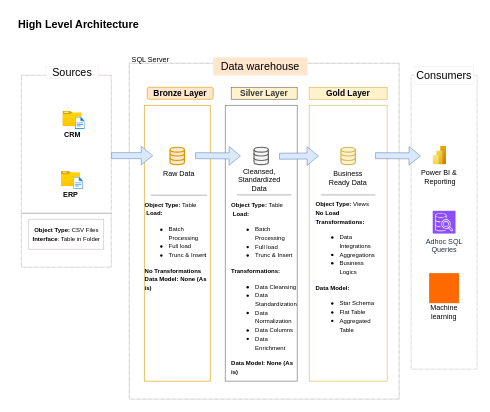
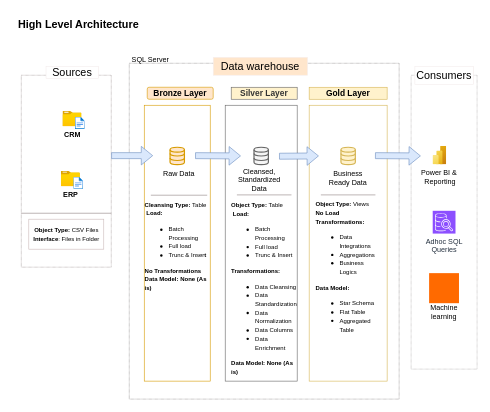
node "Object Type: CSV Files Interface: Table in Folder": label "Object Type: CSV Files Interface: Table in Folder" -> "Object Type: CSV Files Interface: Files in Folder"
node "Object Type: Table Load: Batch Processing Full load Trunc & Insert No Transformations Data Model: None (As is)": label "Object Type: Table Load: Batch Processing Full load Trunc & Insert No Transformations Data Model: None (As is)" -> "Cleansing Type: Table Load: Batch Processing Full load Trunc & Insert No Transformations Data Model: None (As is)"
